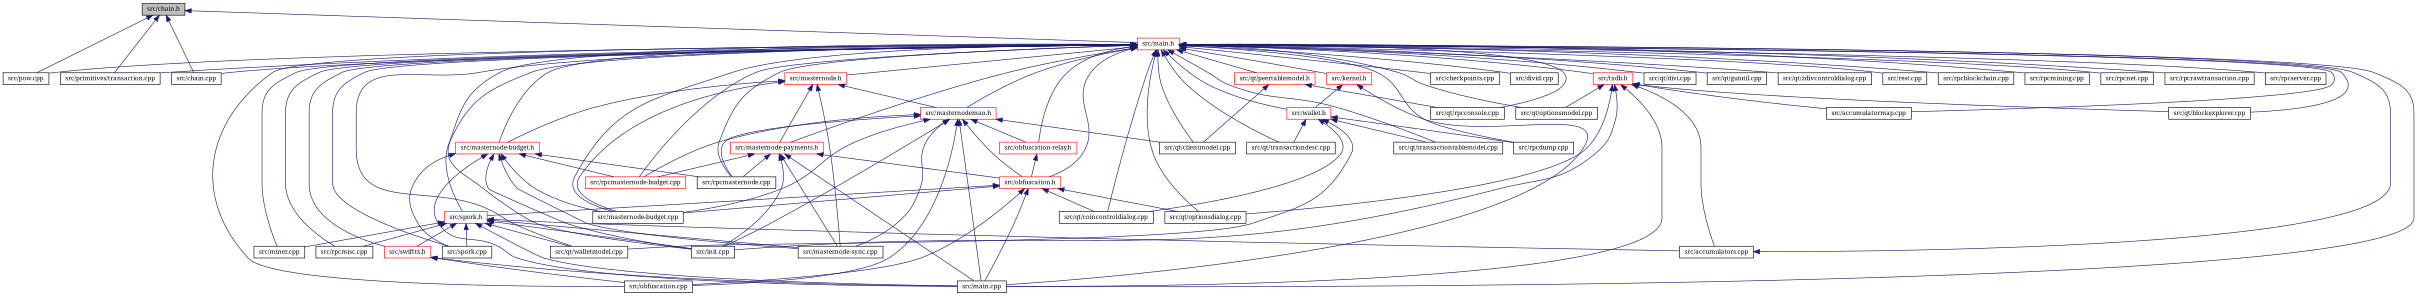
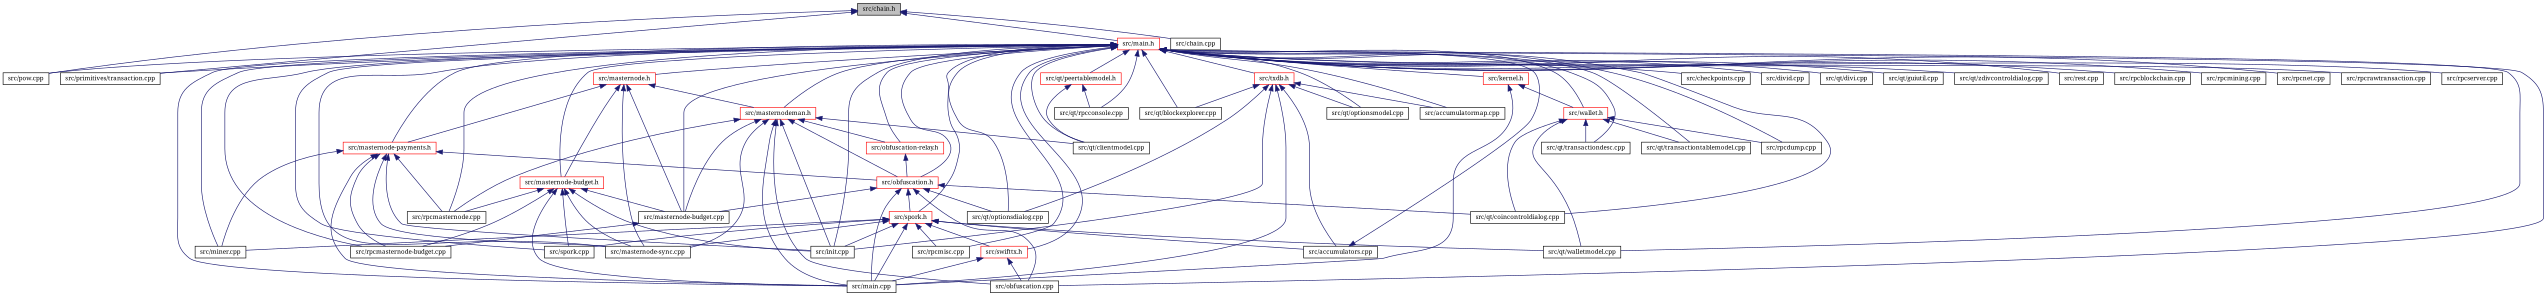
edge "src/chain.cpp" -> "src/main.h": now "src/masternode-sync.cpp" -> "src/main.h"
edge "src/rpcmasternode-budget.cpp" -> "src/masternodeman.h": now "src/rpcmasternode-budget.cpp" -> "src/masternode-budget.cpp"
edge "src/miner.cpp" -> "src/masternode-payments.h": added
node "src/rpcmasternode-budget.cpp": color red -> black
